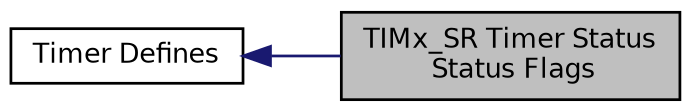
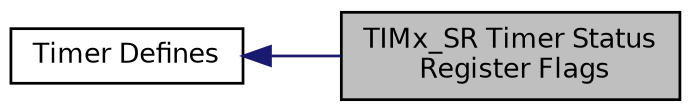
node "TIMx_SR Timer Status Status Flags": label "TIMx_SR Timer Status Status Flags" -> "TIMx_SR Timer Status Register Flags"
